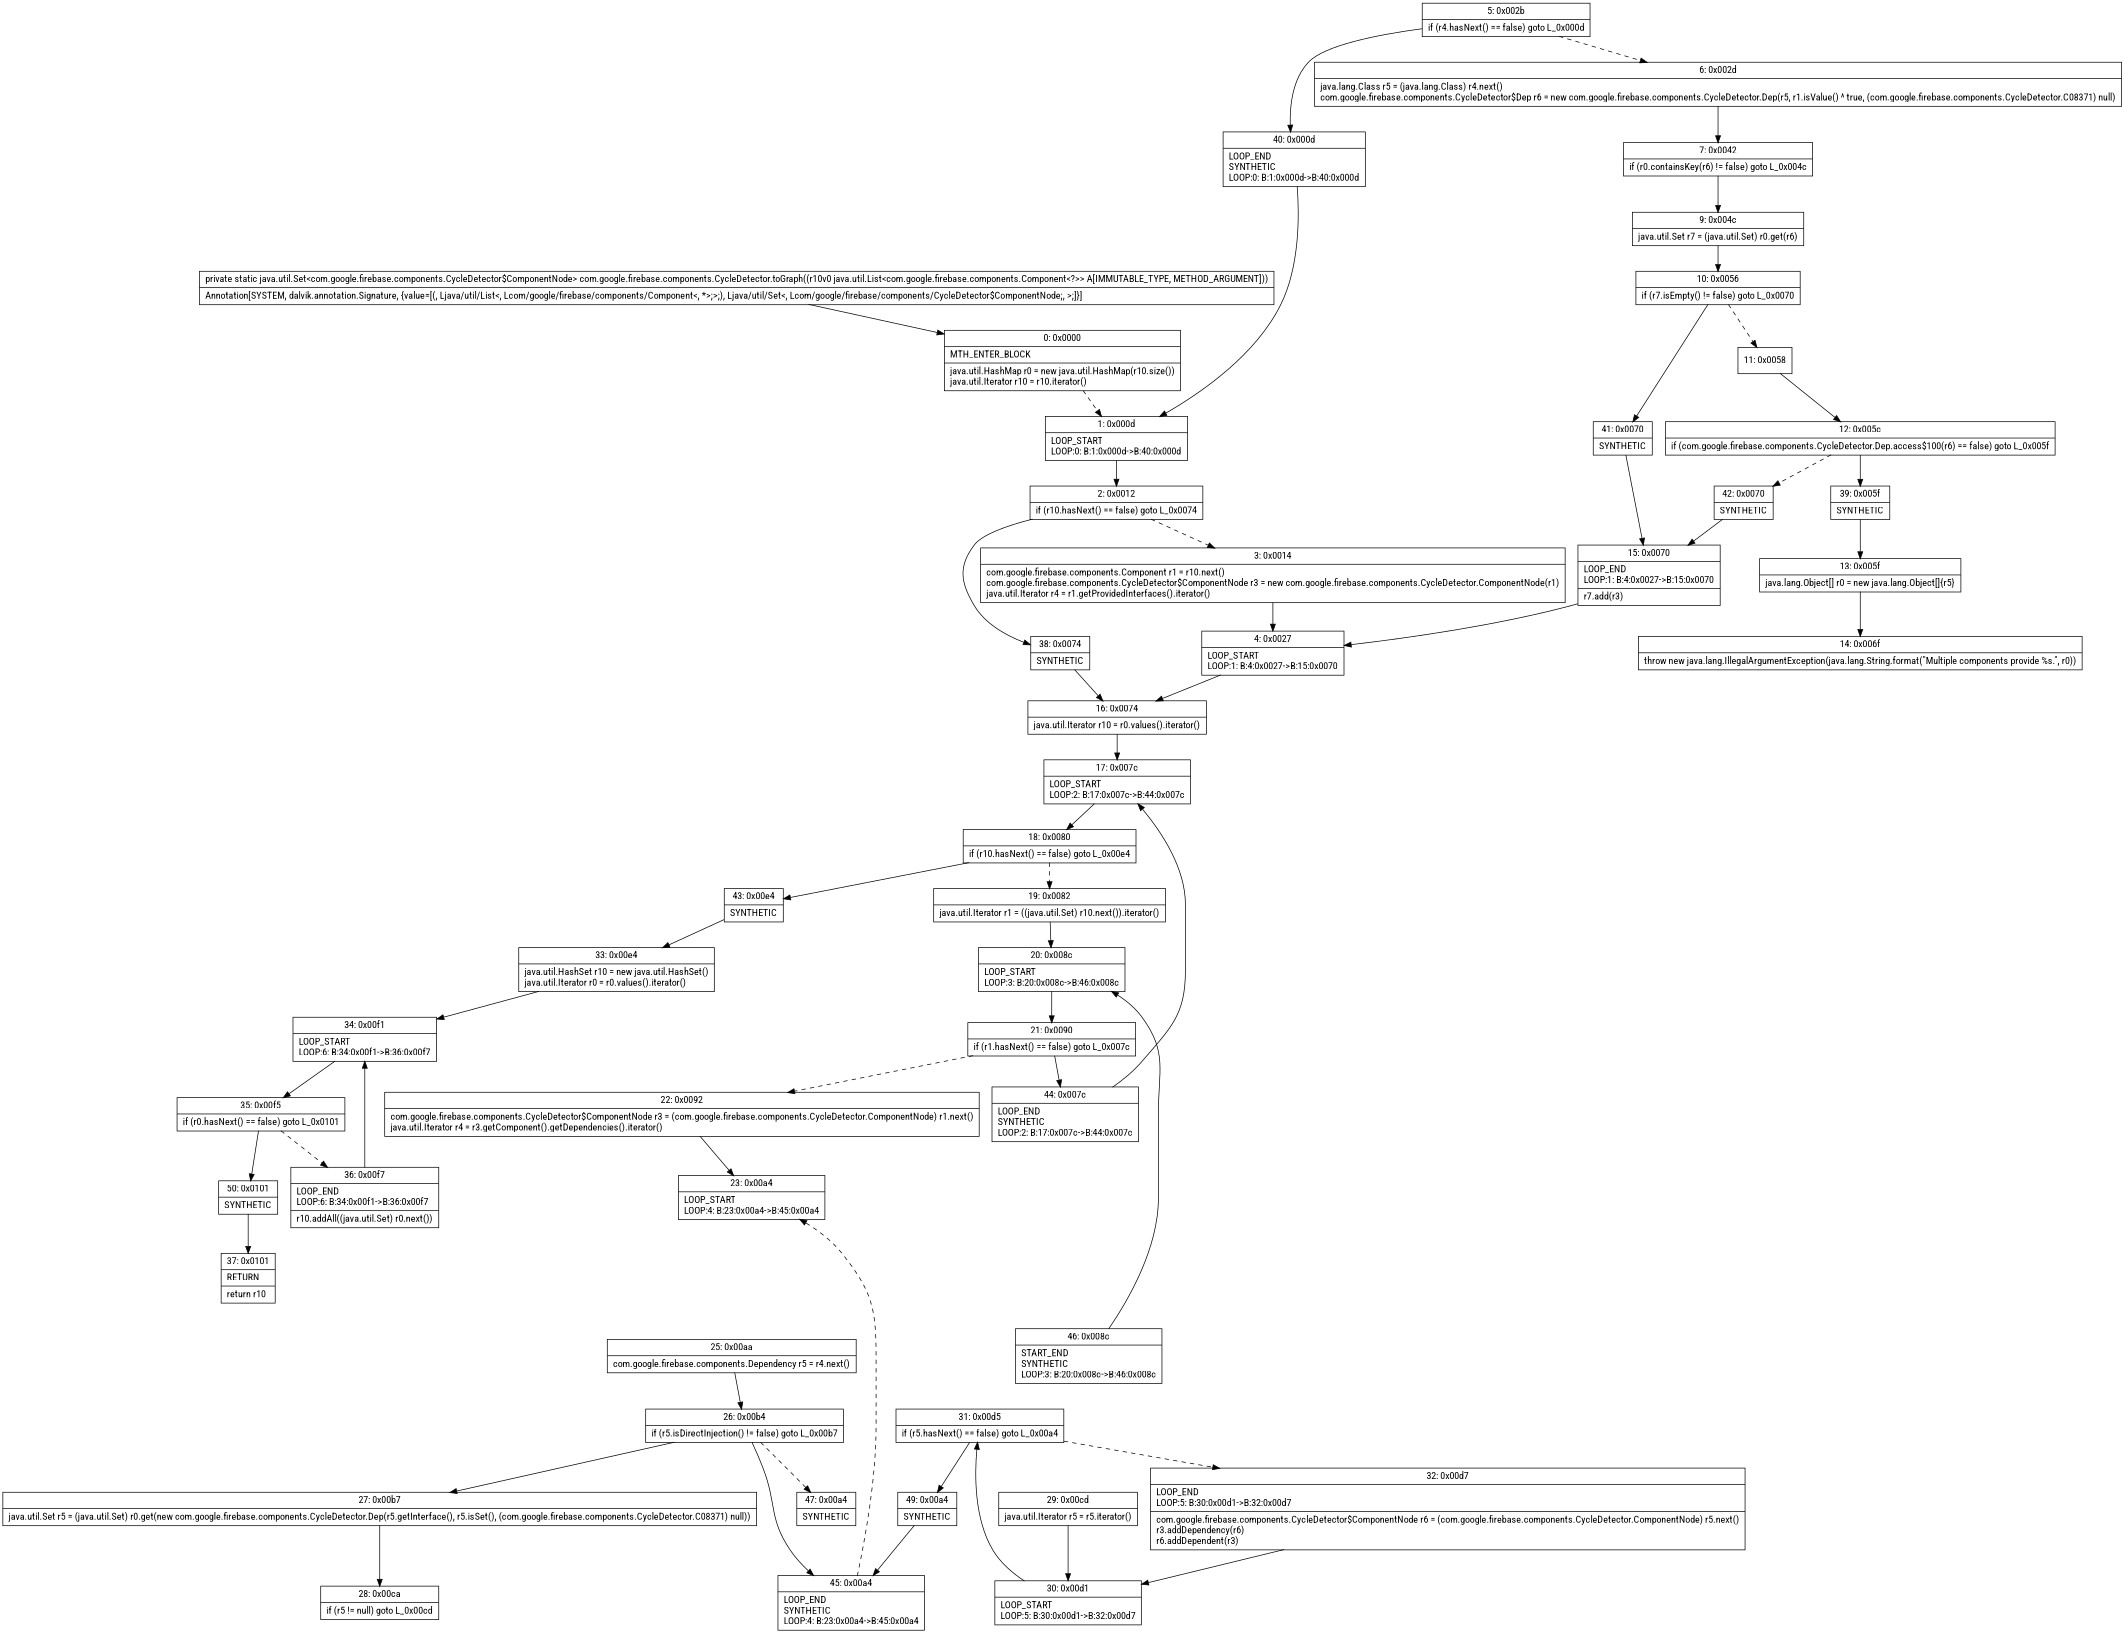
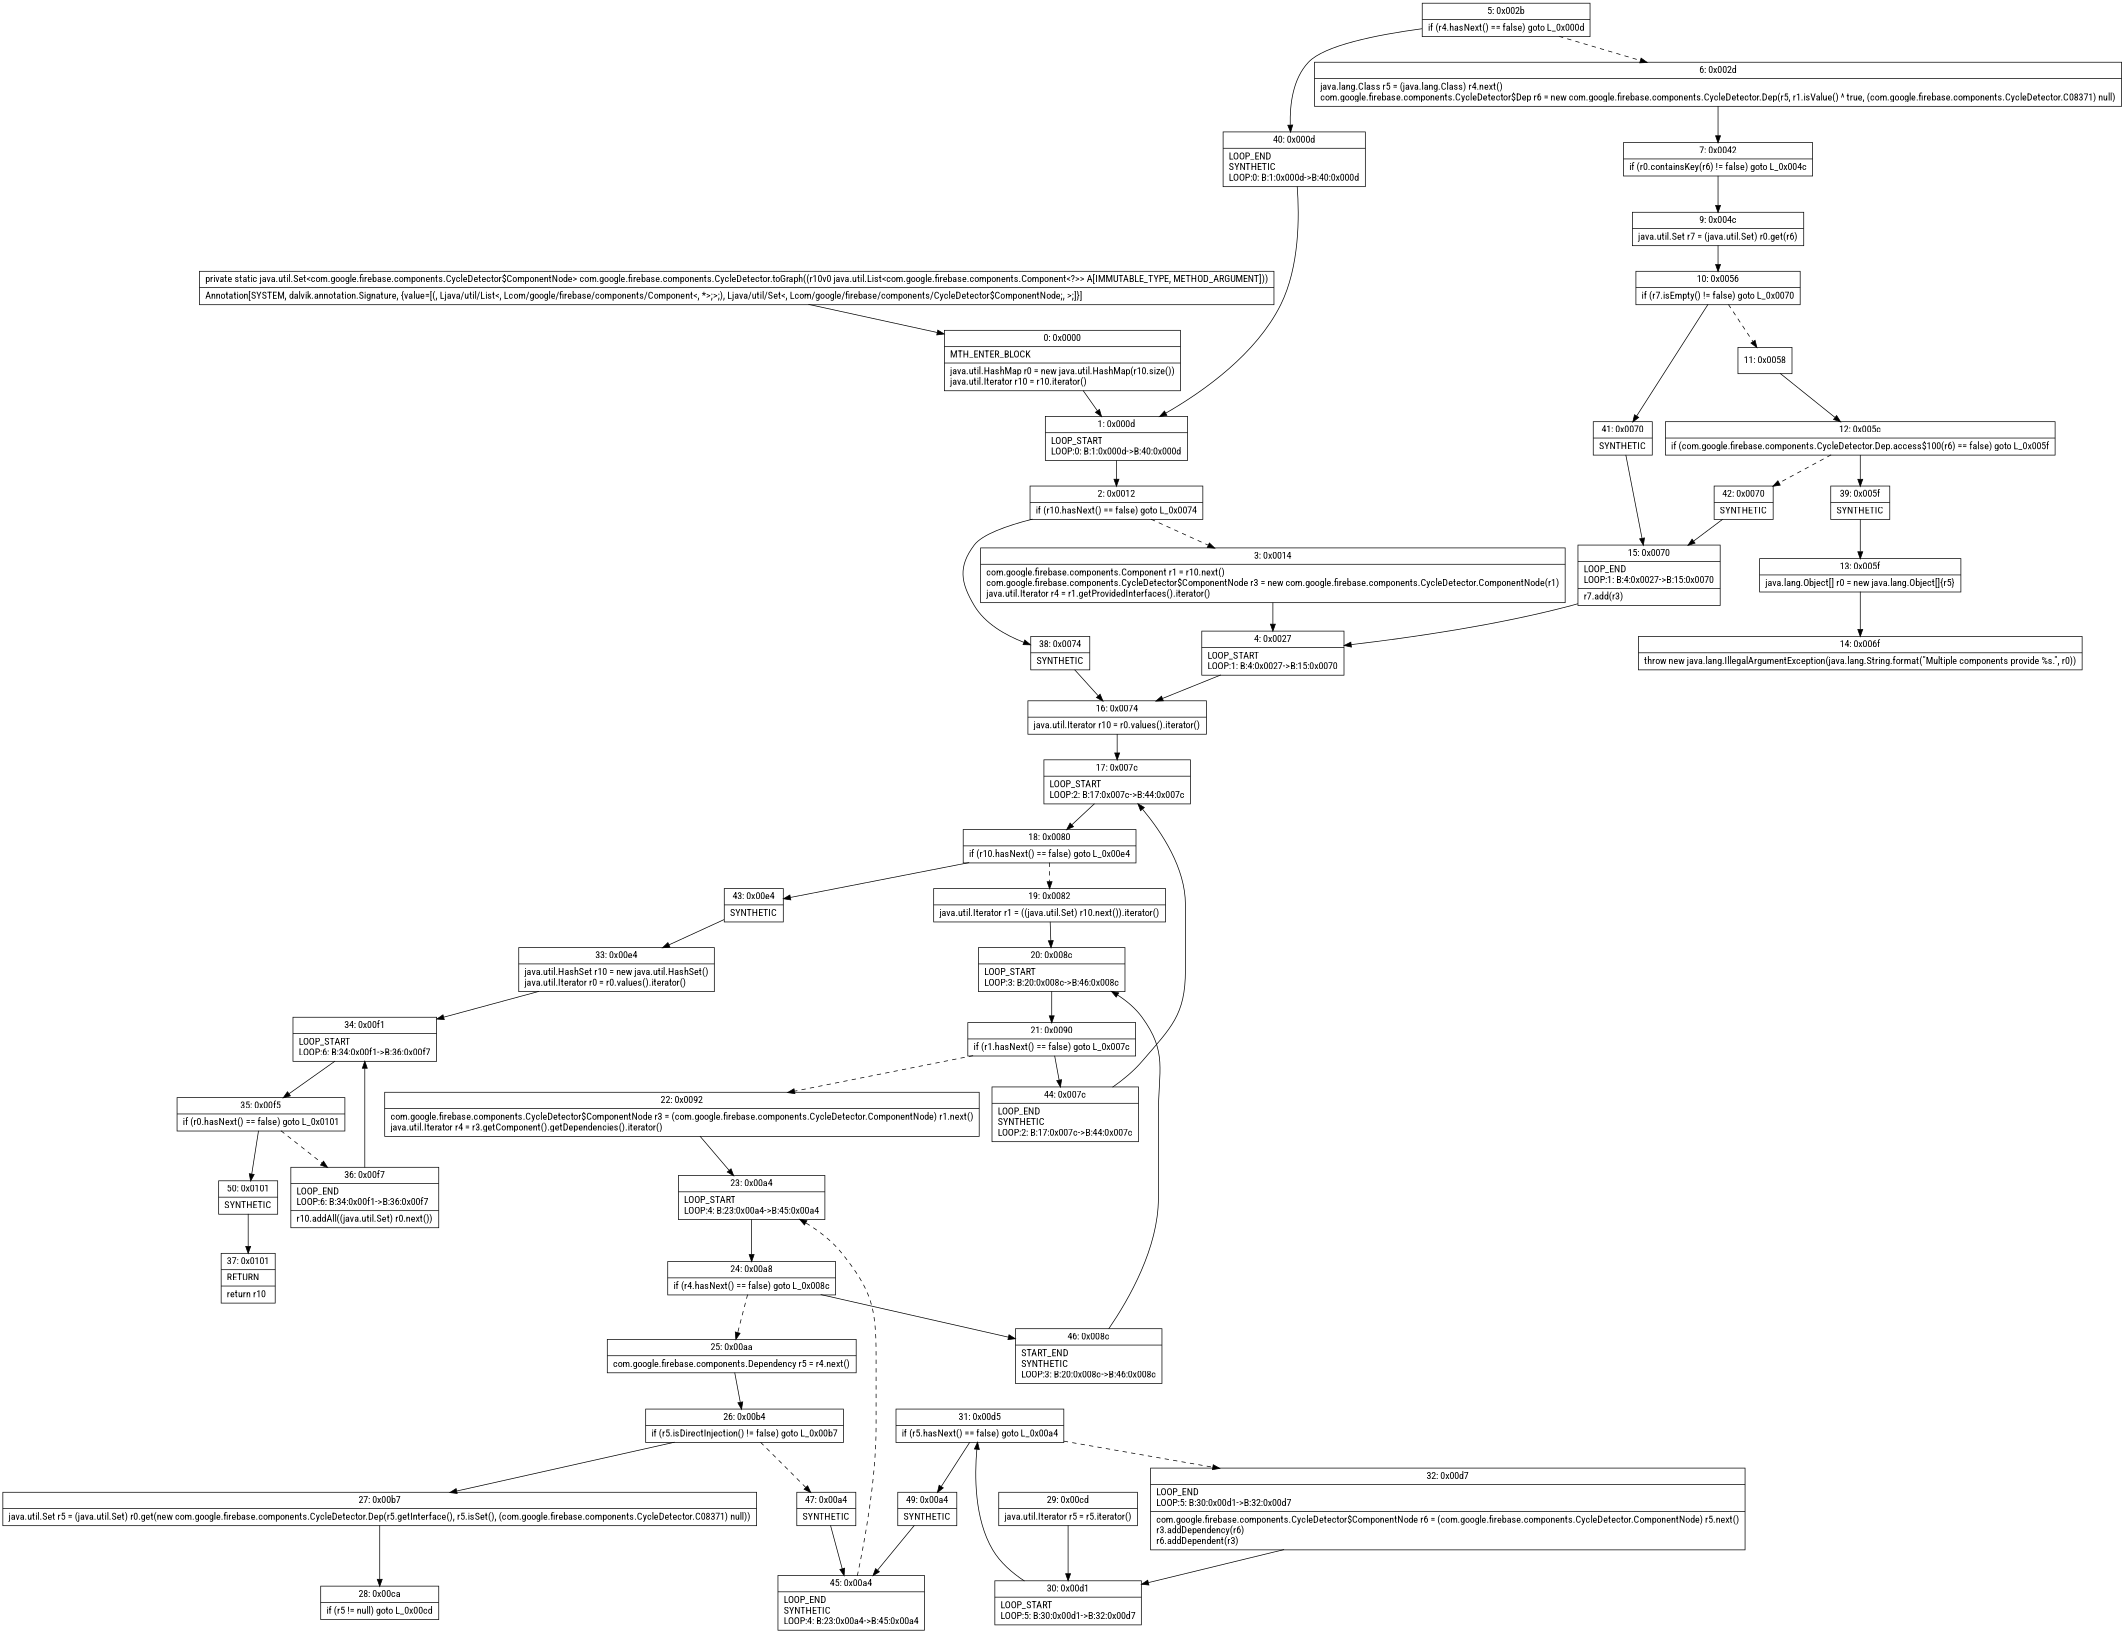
edge "0: 0x0000" -> "1: 0x000d": style dashed -> solid
node "24: 0x00a8": added
edge "26: 0x00b4" -> "45: 0x00a4": now "47: 0x00a4" -> "45: 0x00a4"
